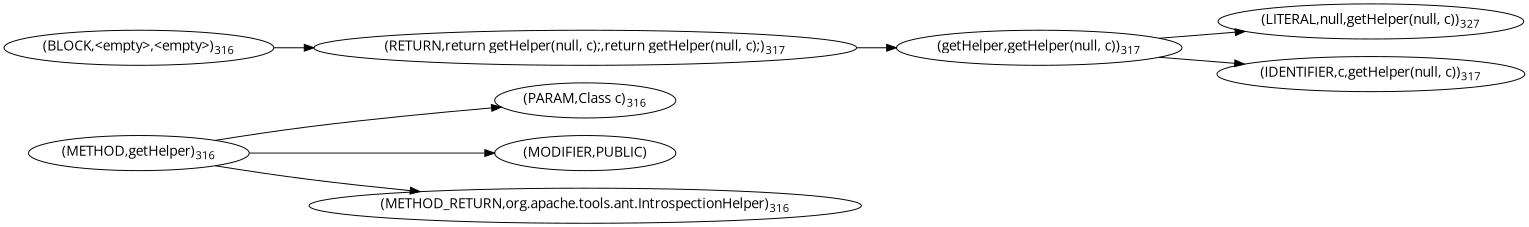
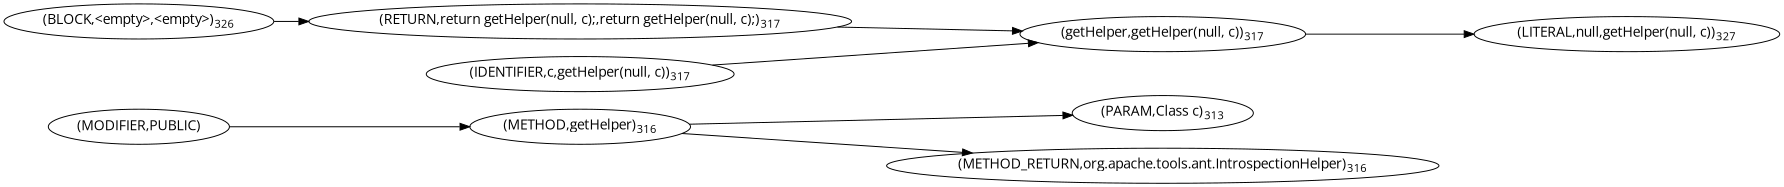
node "(BLOCK,<empty>,<empty>)": text "316" -> "326"
edge "(getHelper,getHelper(null, c))" -> "(IDENTIFIER,c,getHelper(null, c))": reversed
node "(PARAM,Class c)": text "316" -> "313"
edge "(METHOD,getHelper)" -> "(MODIFIER,PUBLIC)": reversed
